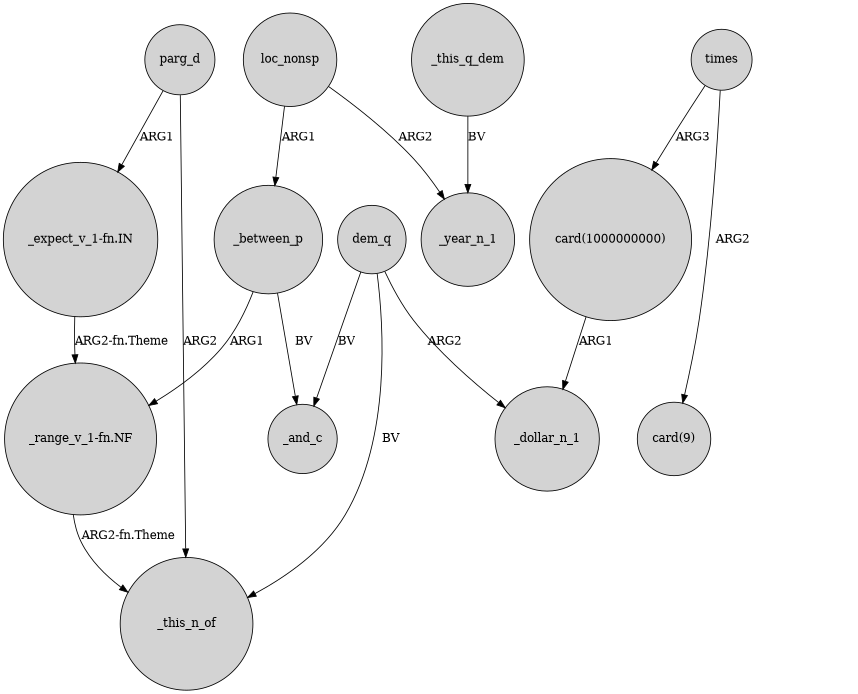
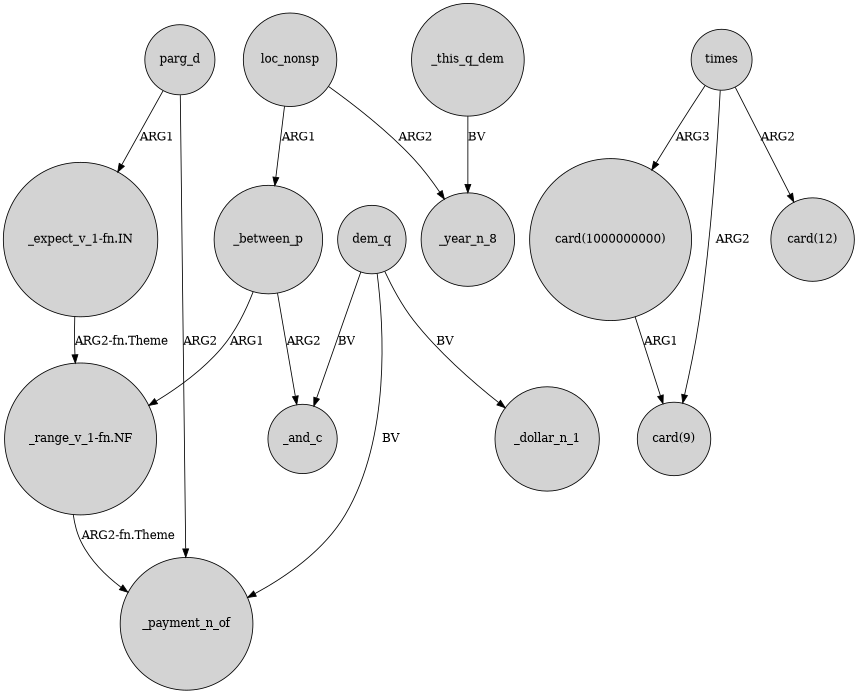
node "_year_n_1": label "_year_n_1" -> "_year_n_8"
node "card(12)": added
edge "_between_p" -> "_and_c": label "BV" -> "ARG2"
edge "dem_q" -> "_dollar_n_1": label "ARG2" -> "BV"
edge "card(1000000000)" -> "_dollar_n_1": now "card(1000000000)" -> "card(9)"
node "_this_n_of": label "_this_n_of" -> "_payment_n_of"
